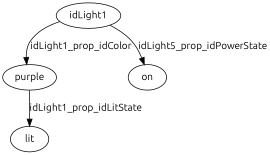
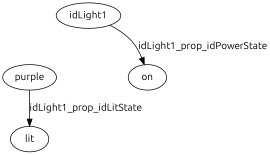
edge "idLight1" -> "purple": removed, label "idLight1_prop_idColor"
edge "idLight1" -> "on": label "idLight5_prop_idPowerState" -> "idLight1_prop_idPowerState"
